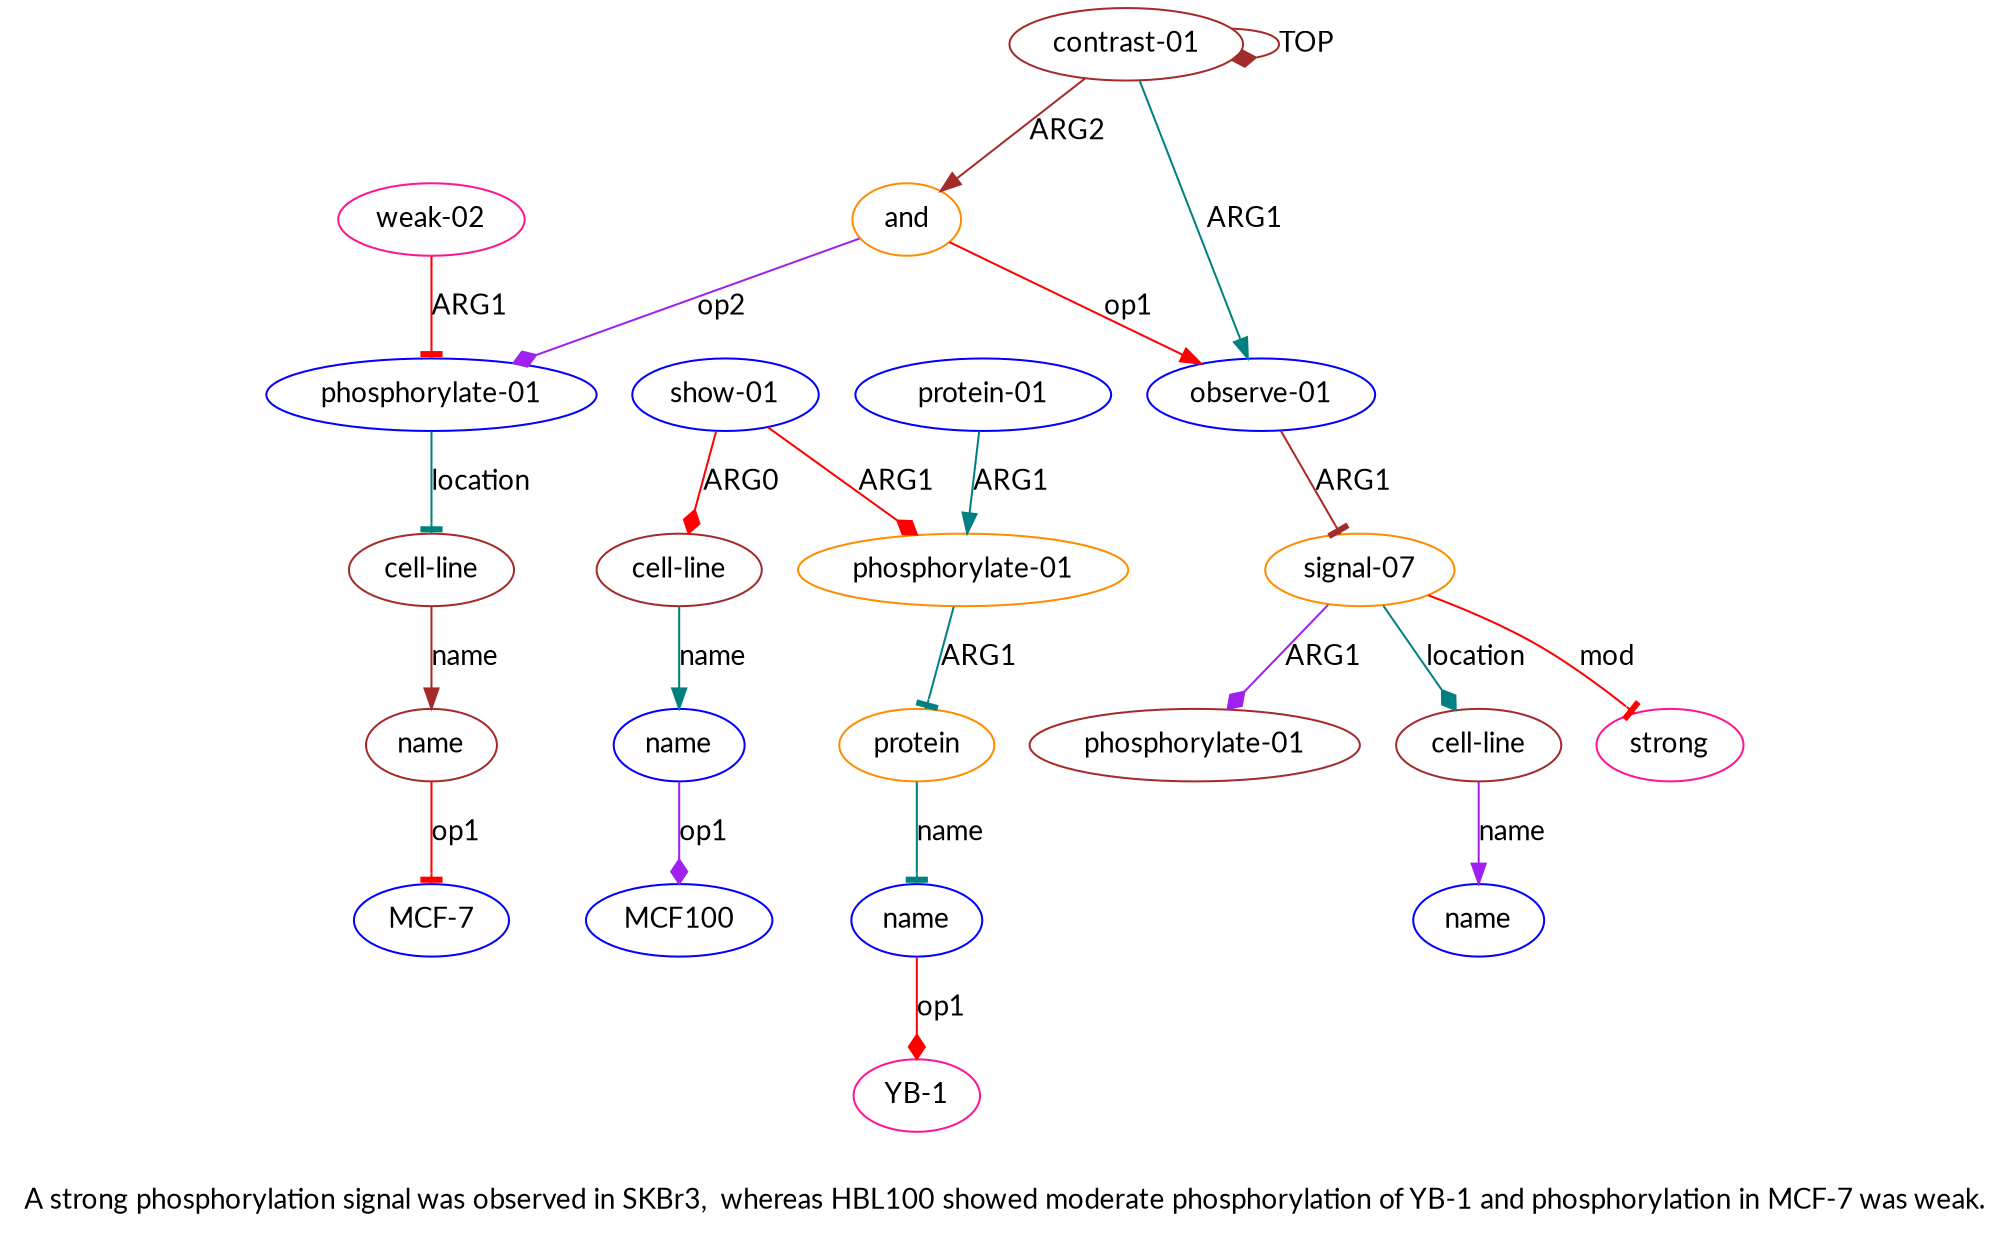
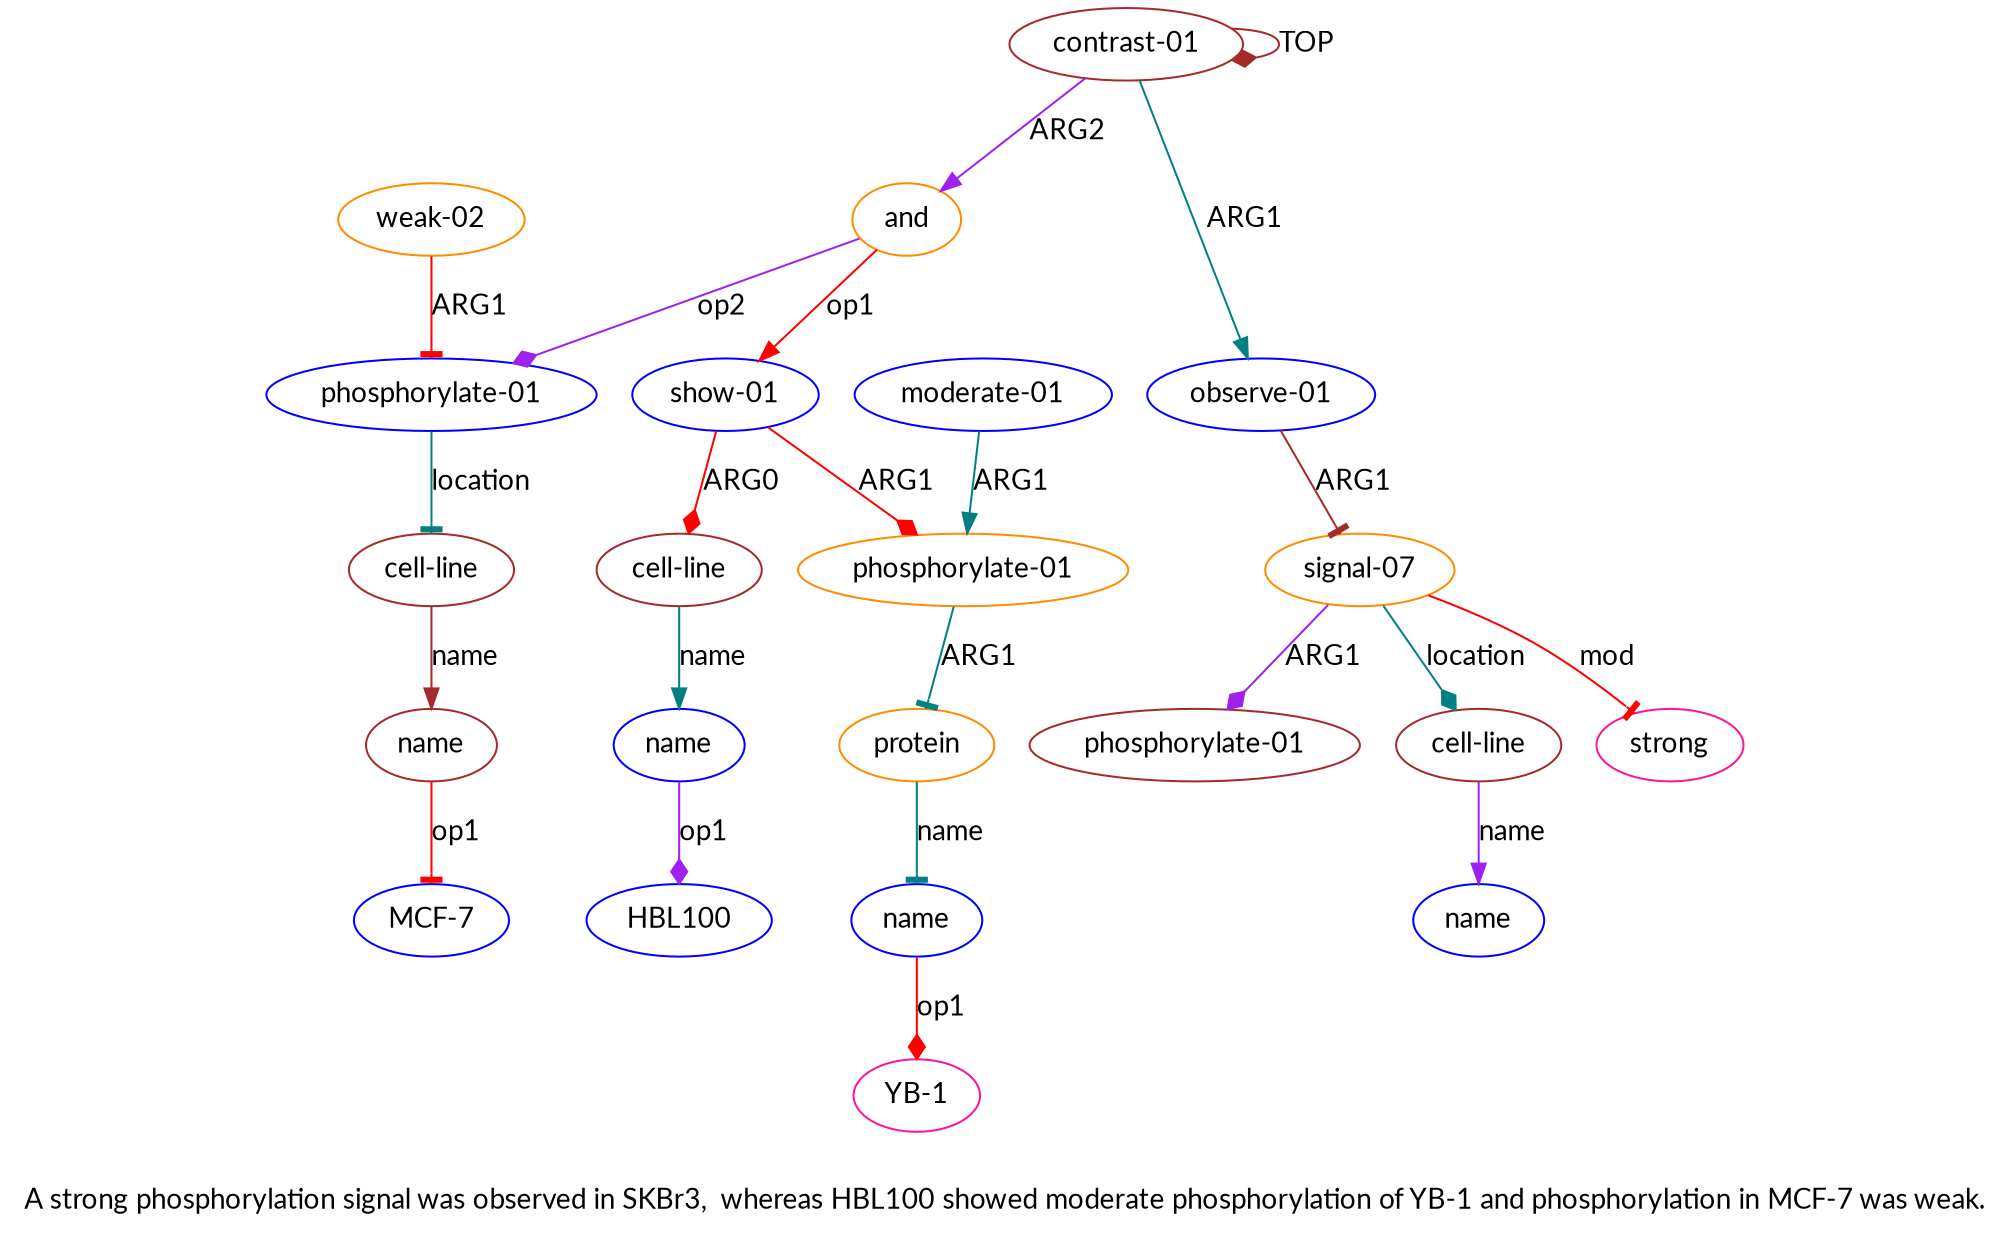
edge "contrast-01" -> "and": color brown -> purple
node "weak-02": color deeppink -> darkorange
edge "and" -> "observe-01": now "and" -> "show-01"
node "protein-01": label "protein-01" -> "moderate-01"
node "MCF100": label "MCF100" -> "HBL100"
